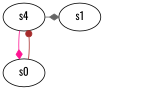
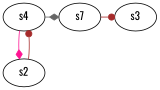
node "s1": label "s1" -> "s7"
node "s3": added
node "s0": label "s0" -> "s2"
